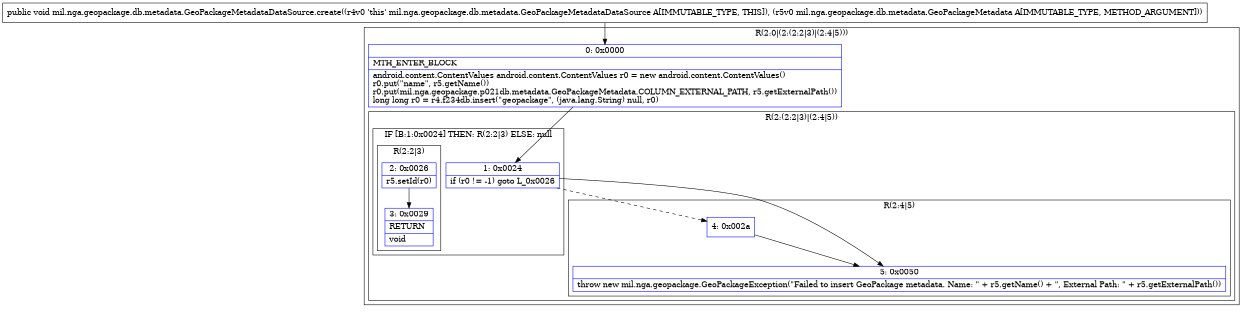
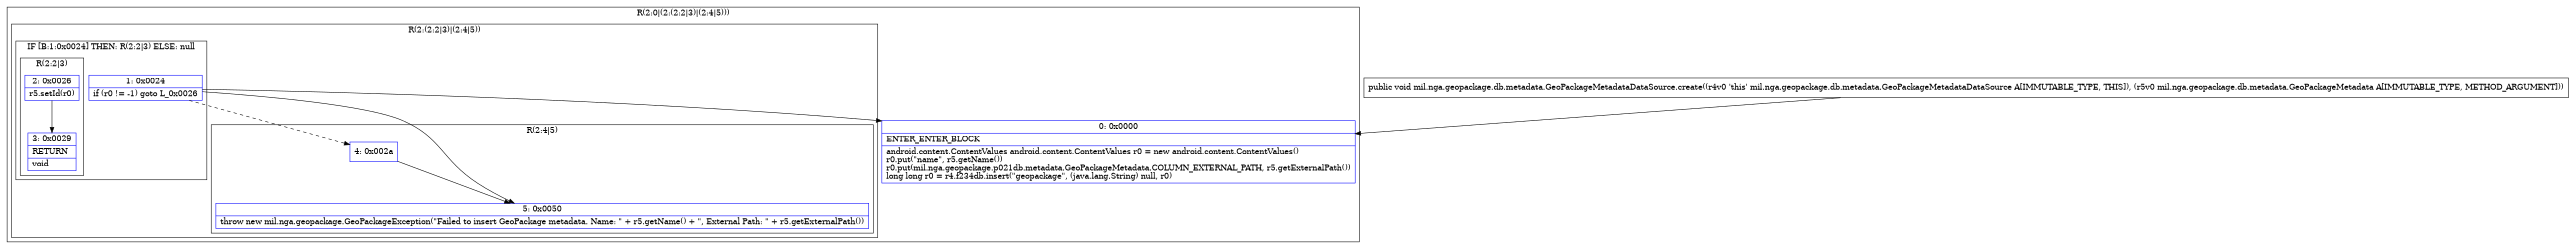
node "0: 0x0000": text "MTH_ENTER_BLOCK" -> "ENTER_ENTER_BLOCK"
edge "0: 0x0000" -> "1: 0x0024": reversed
